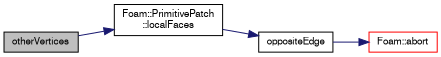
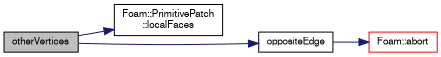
edge "Foam::PrimitivePatch ::localFaces" -> "oppositeEdge": now "otherVertices" -> "oppositeEdge"
